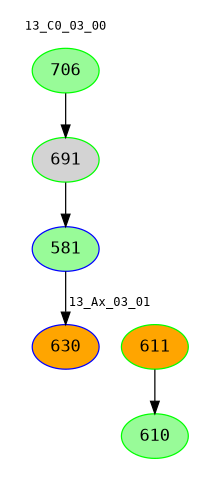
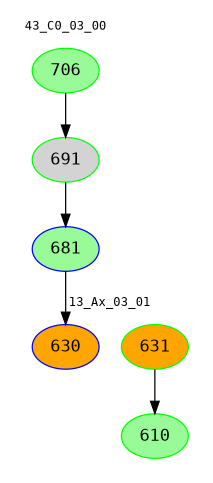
cluster "13_C0_03_00": label "13_C0_03_00" -> "43_C0_03_00"
node "581": label "581" -> "681"
node "611": label "611" -> "631"
